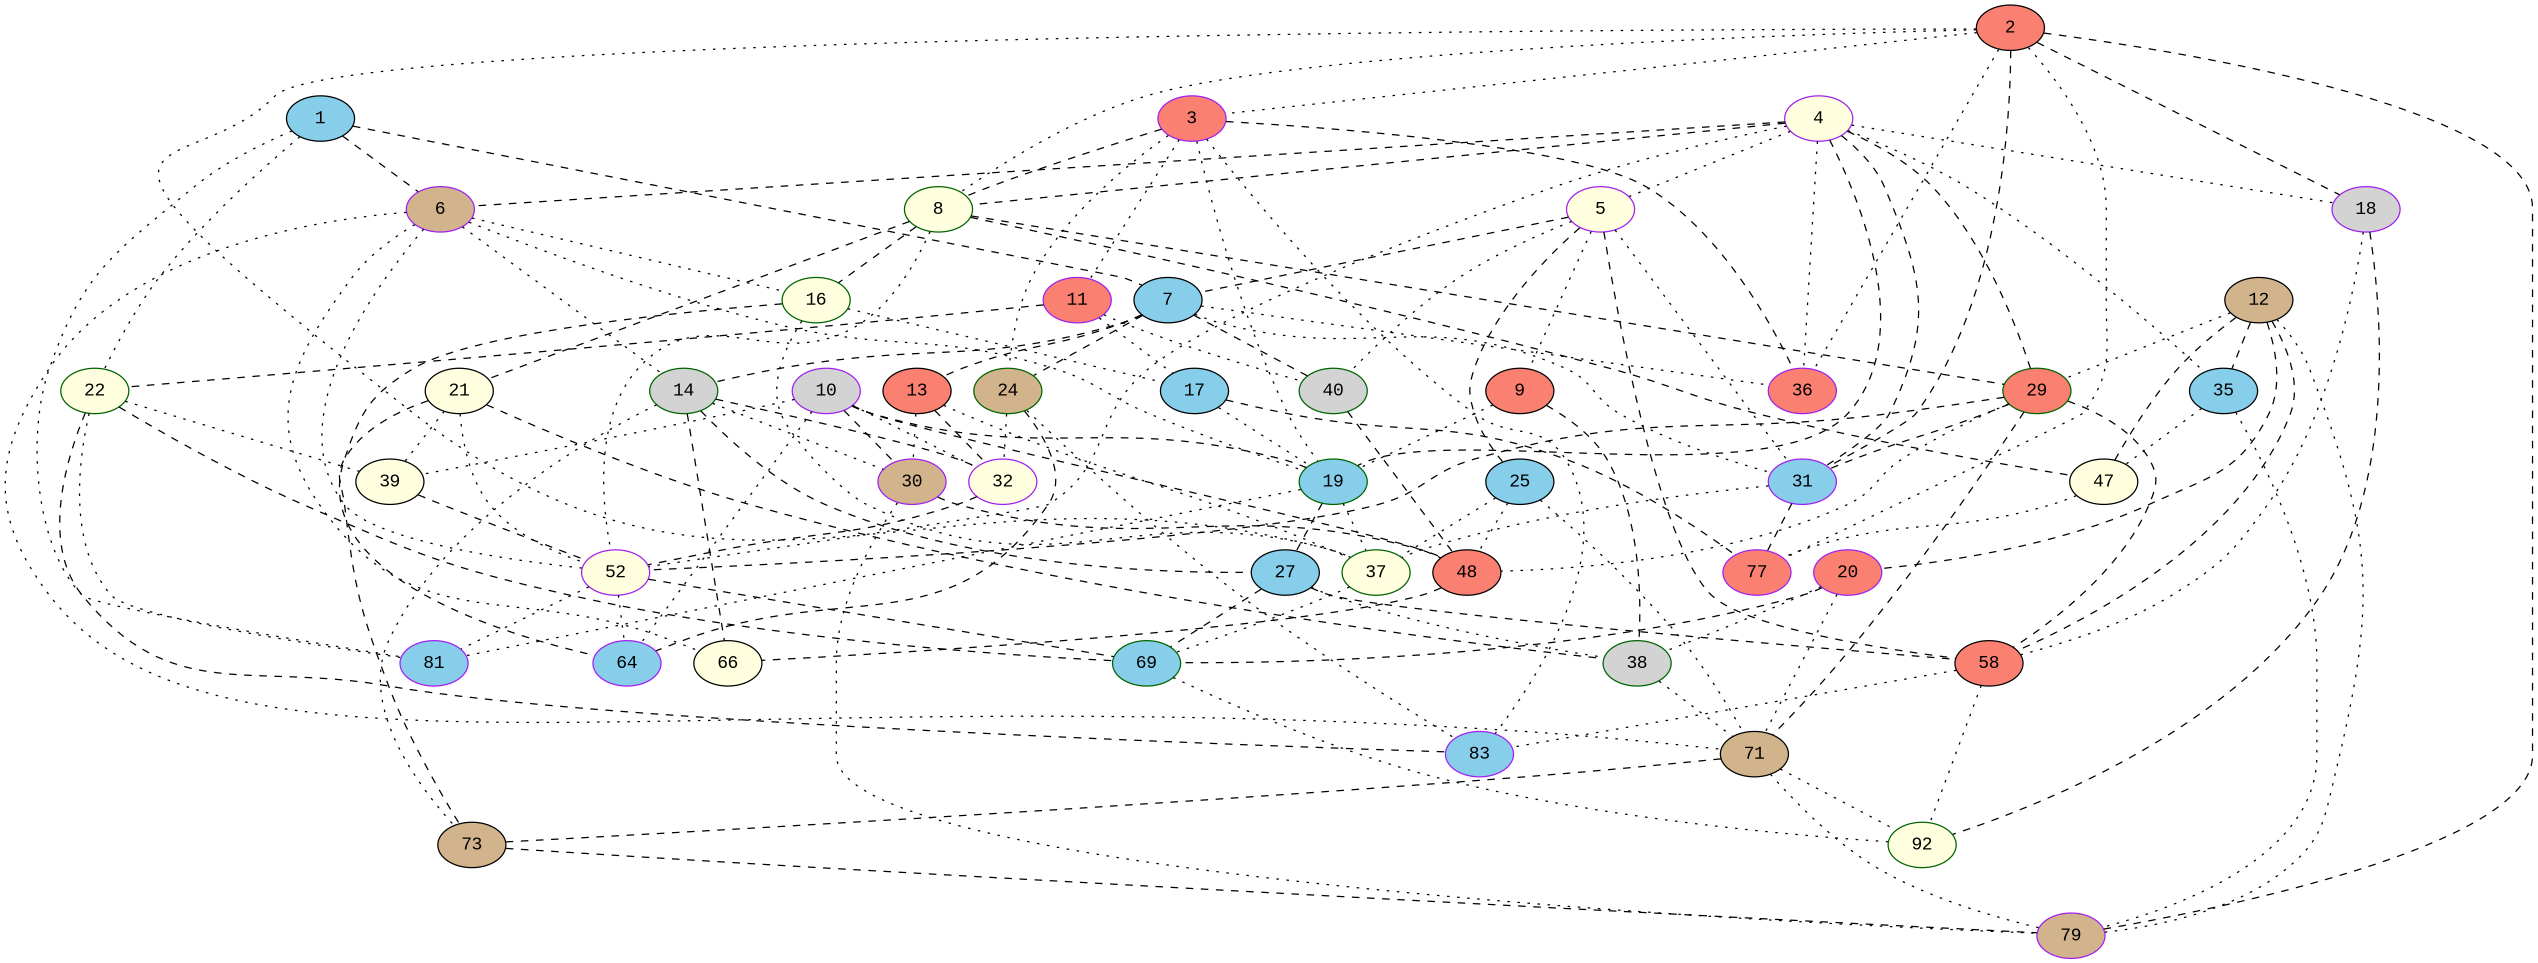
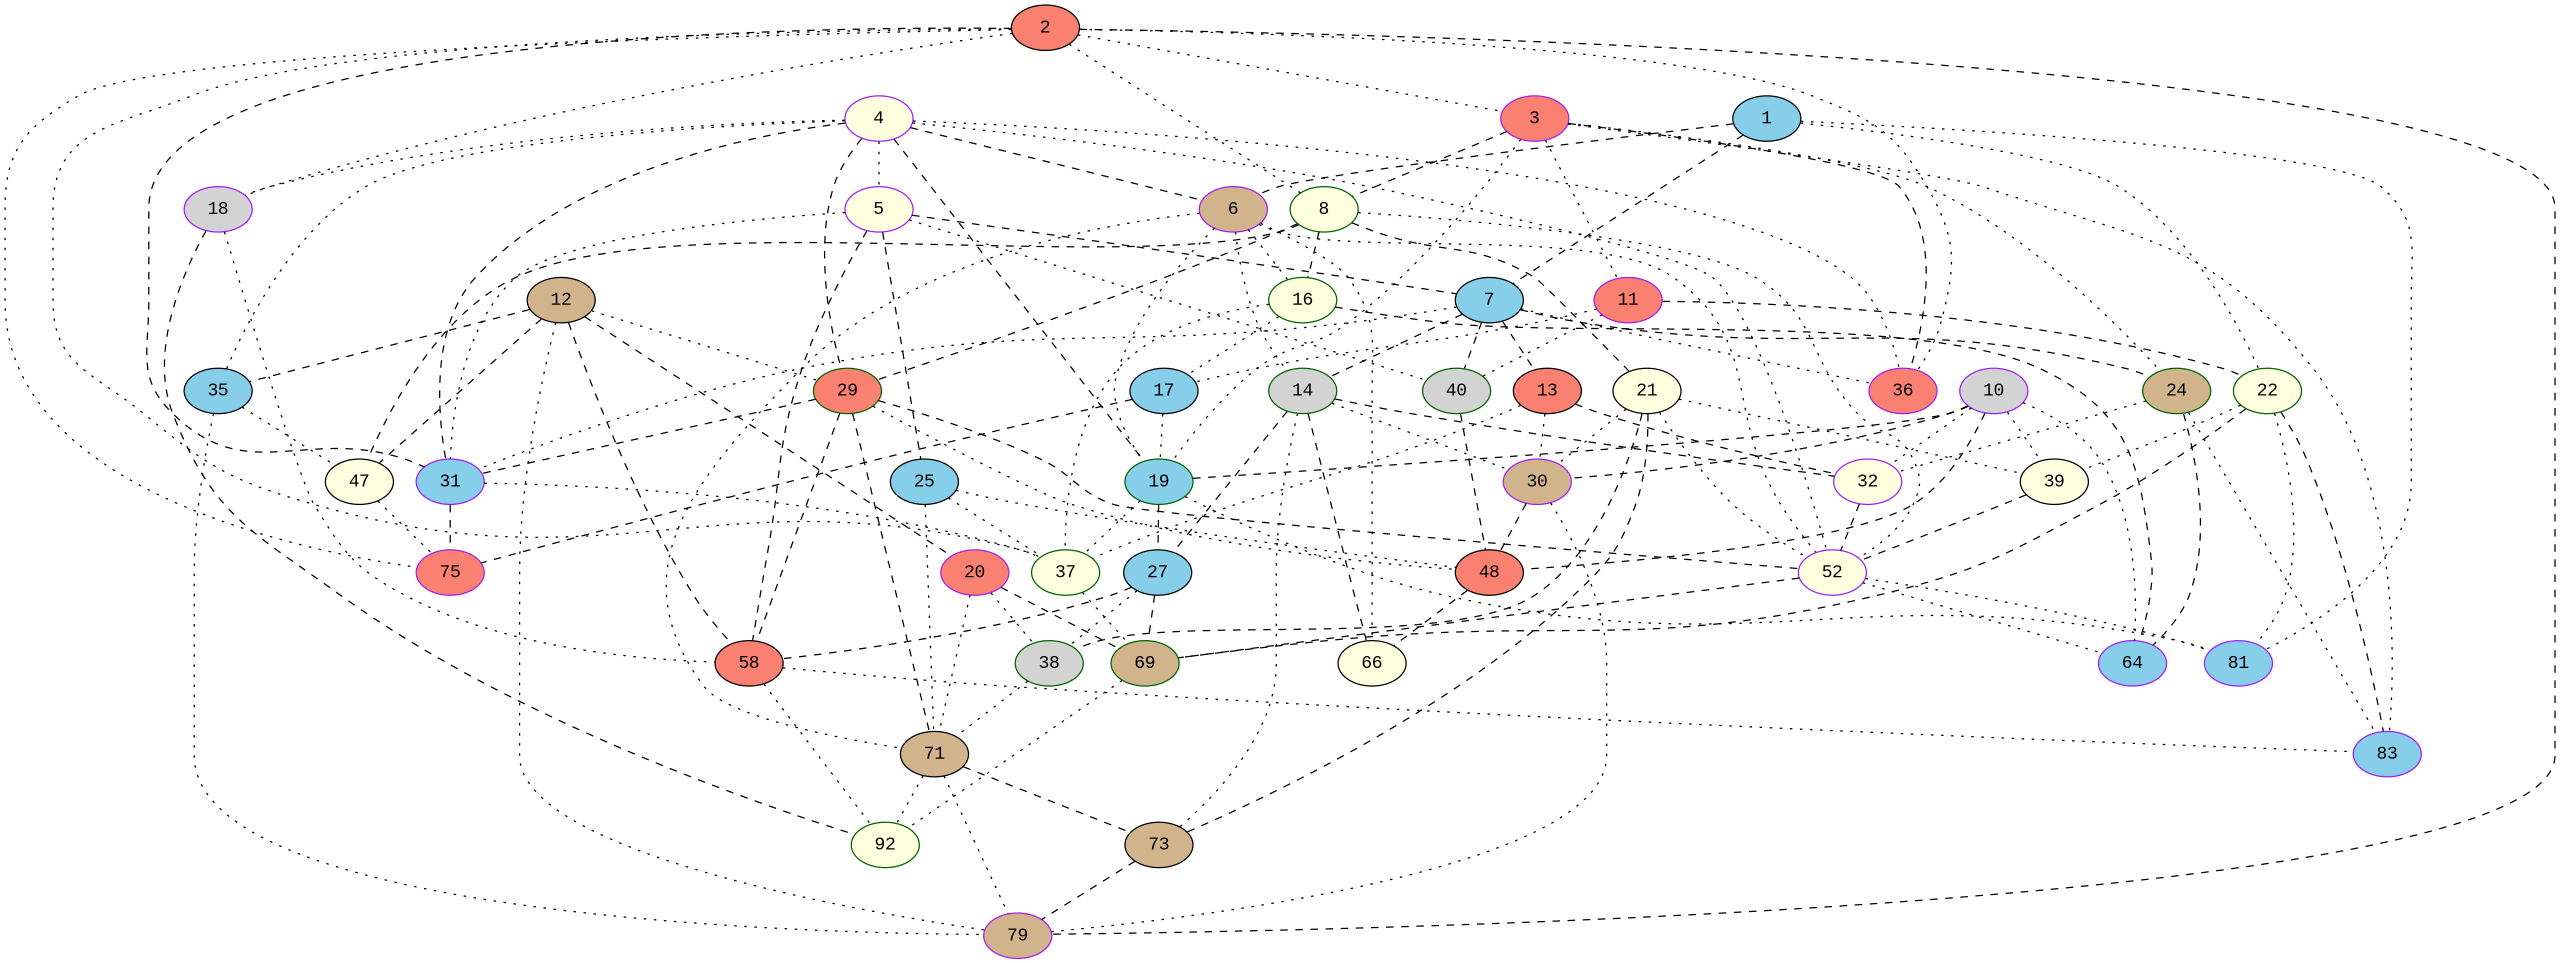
edge "2" -- "18": style dashed -> dotted
edge "4" -- "8": removed
node "9": removed
edge "21" -- "30": added
node "77": label "77" -> "75"
node "69": fillcolor skyblue -> tan
